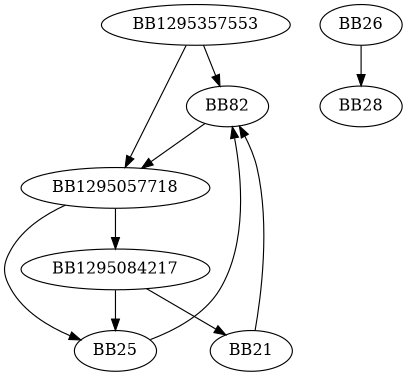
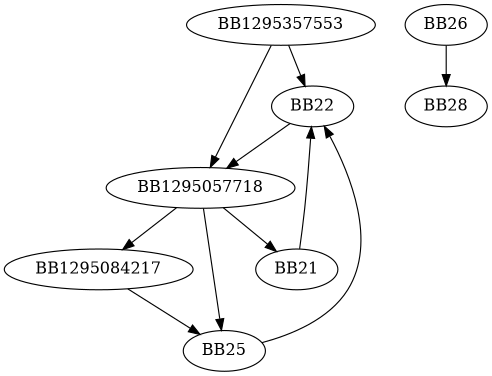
node "BB82": label "BB82" -> "BB22"
edge "BB1295084217" -> "BB21": now "BB1295057718" -> "BB21"
